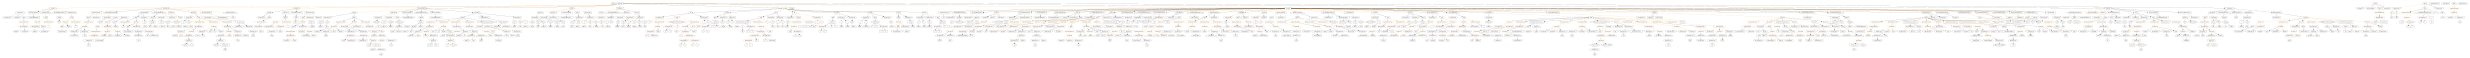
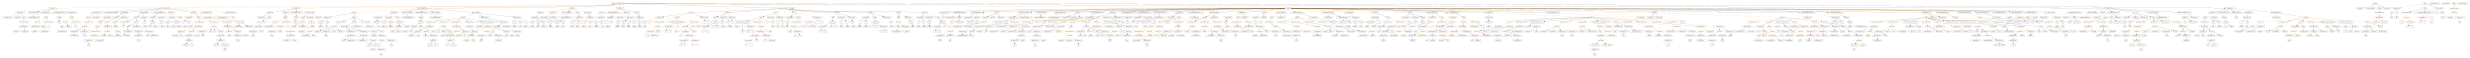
node "play_TOD25": added
